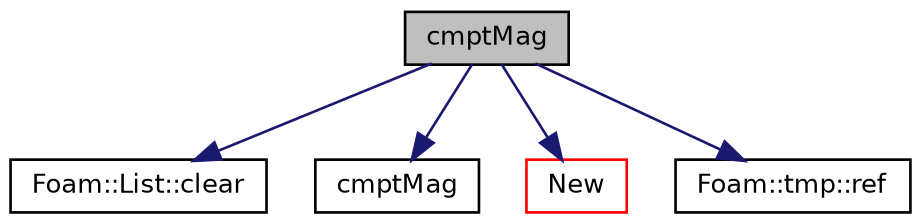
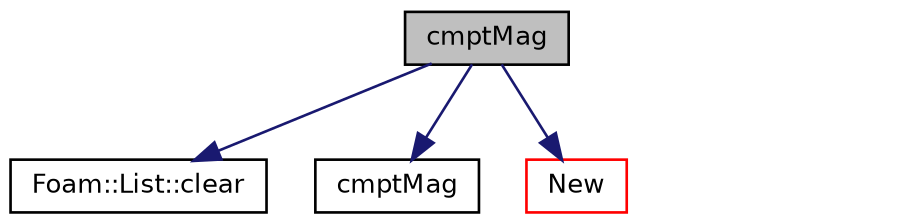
node "Foam::tmp::ref": removed
